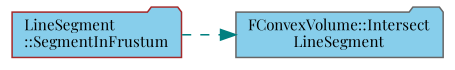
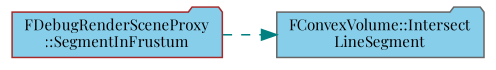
node "LineSegment ::SegmentInFrustum": label "LineSegment ::SegmentInFrustum" -> "FDebugRenderSceneProxy ::SegmentInFrustum"
